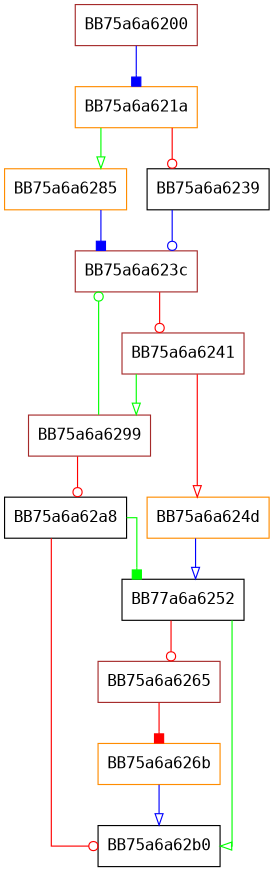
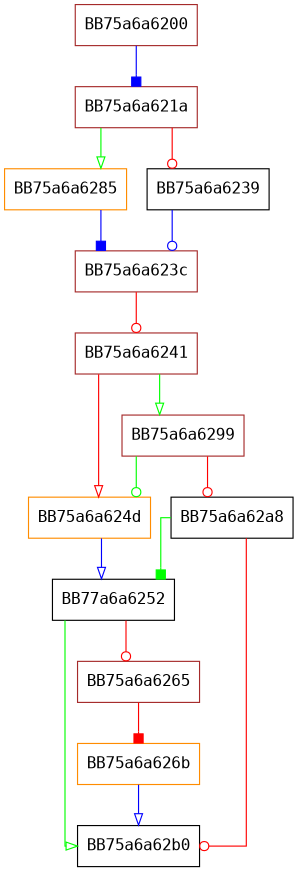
node "BB75a6a621a": color darkorange -> brown
edge "BB75a6a6299" -> "BB75a6a623c": now "BB75a6a6299" -> "BB75a6a624d"
